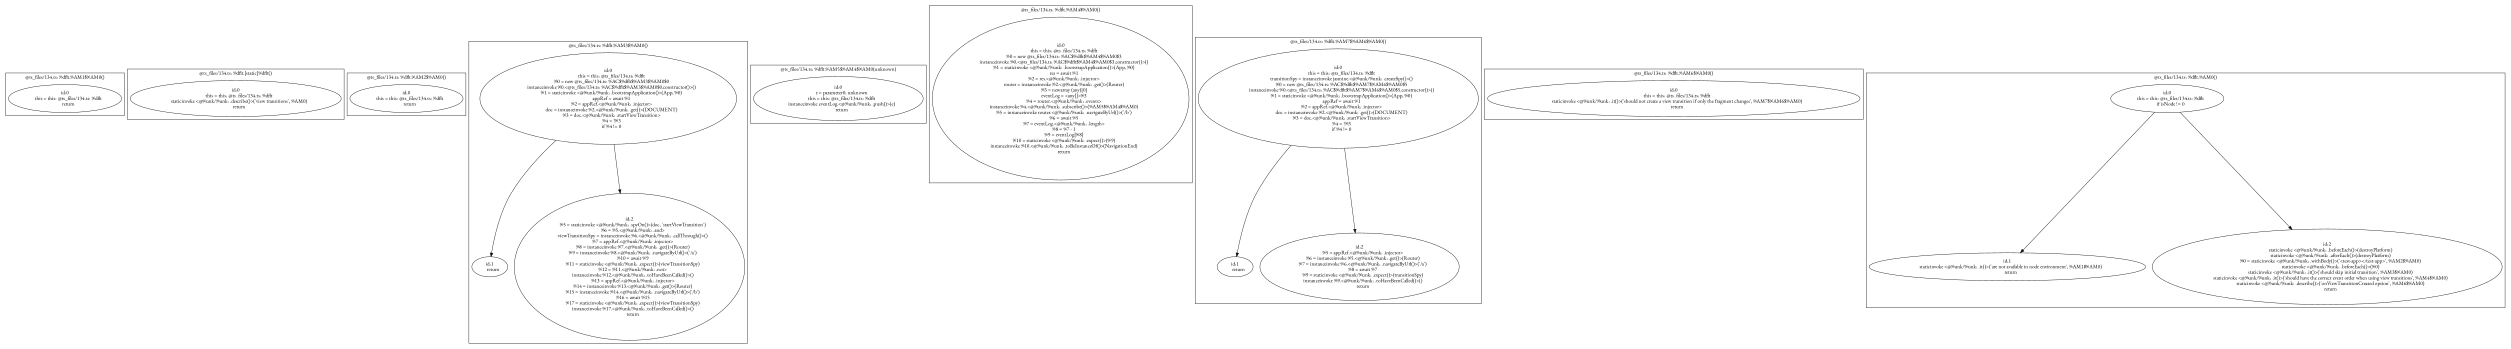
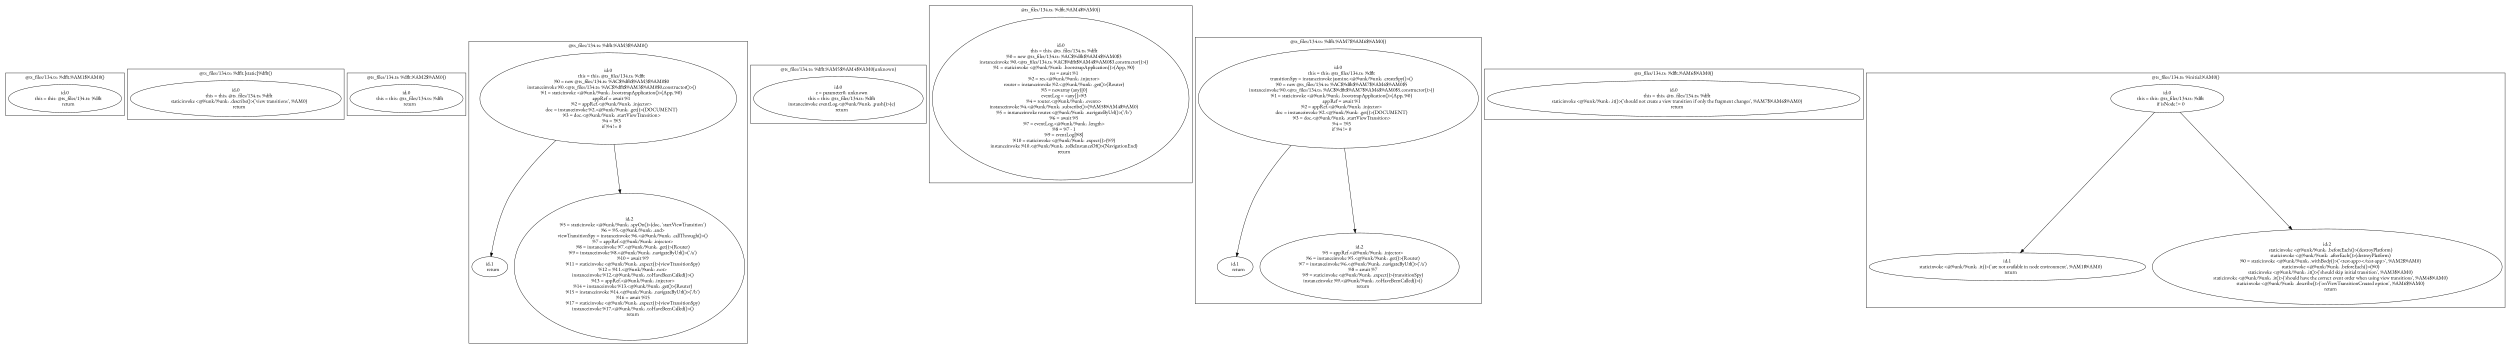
cluster "@ts_files/134.ts: %dflt.%AM0()": label "@ts_files/134.ts: %dflt.%AM0()" -> "@ts_files/134.ts: %initial.%AM0()"
